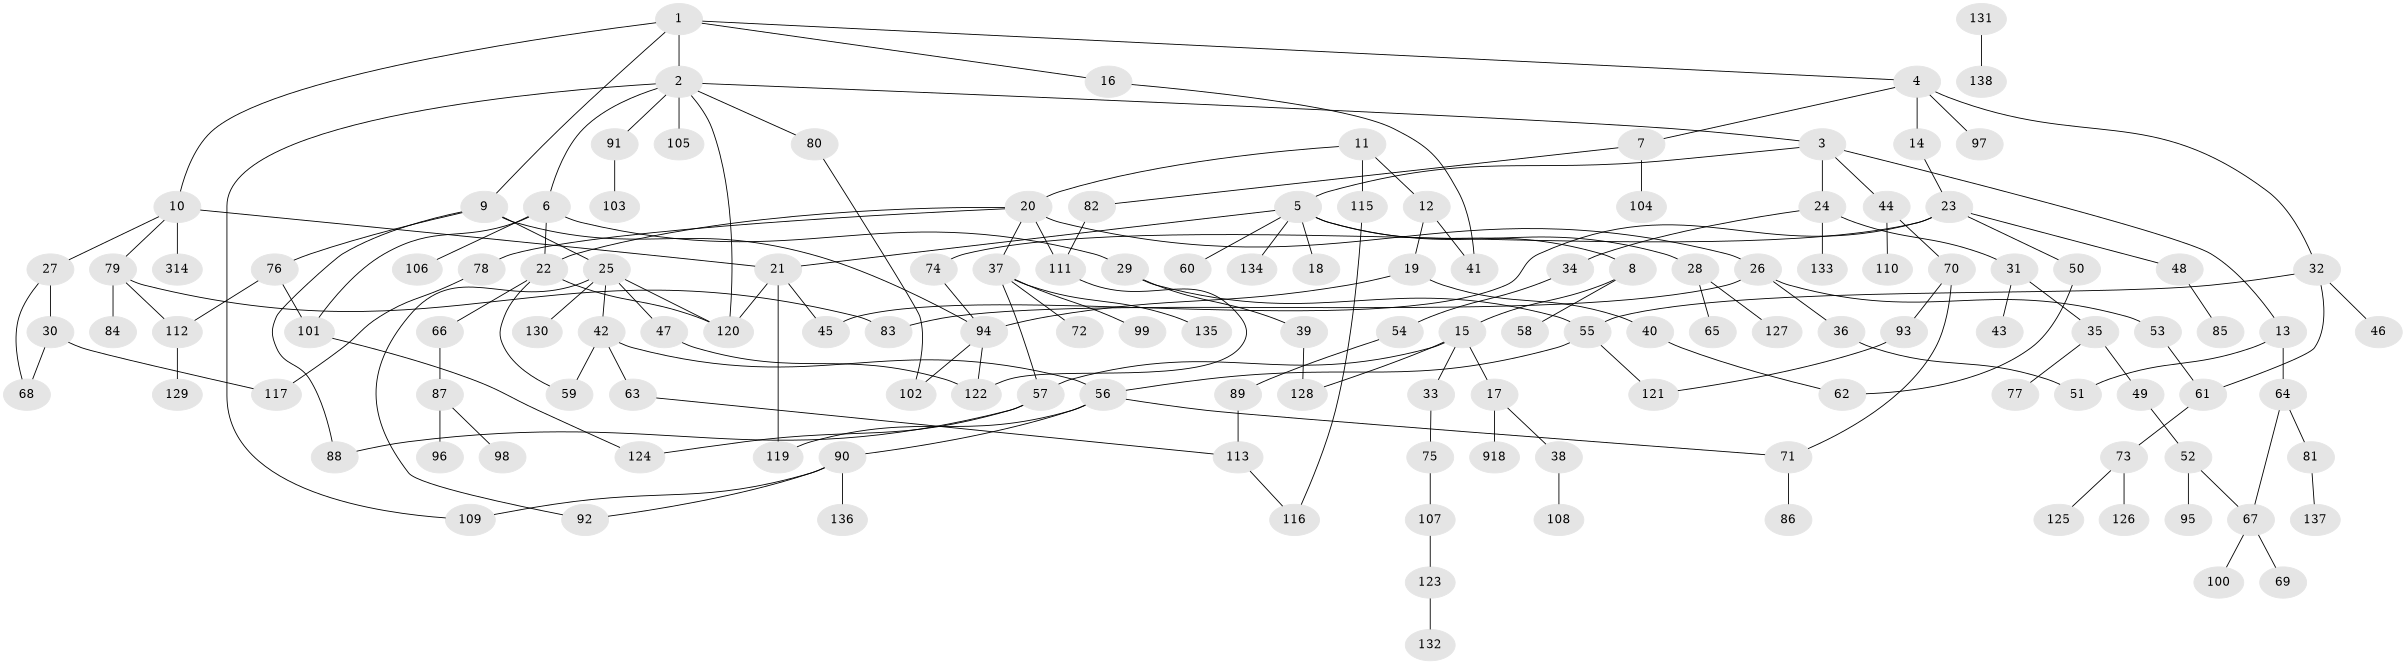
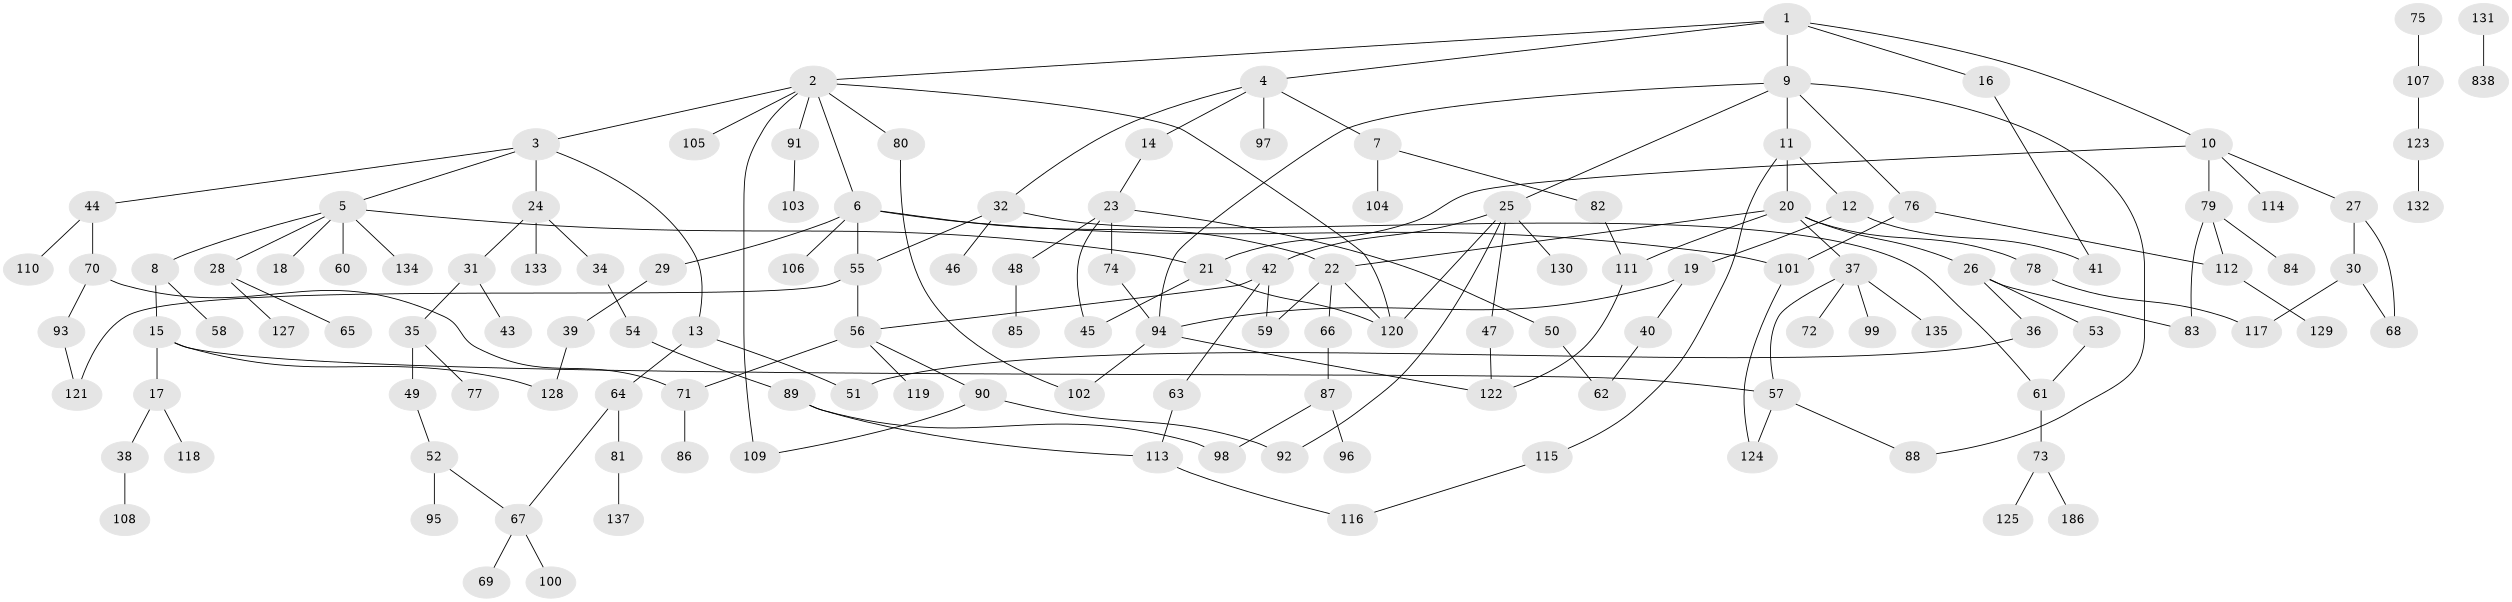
node "138": label "138" -> "838"
edge "9" -- "11": added
node "314": label "314" -> "114"
edge "29" -- "55": now "6" -- "55"
edge "21" -- "119": removed
node "33": removed
edge "89" -- "98": added
node "918": label "918" -> "118"
node "136": removed
node "126": label "126" -> "186"
